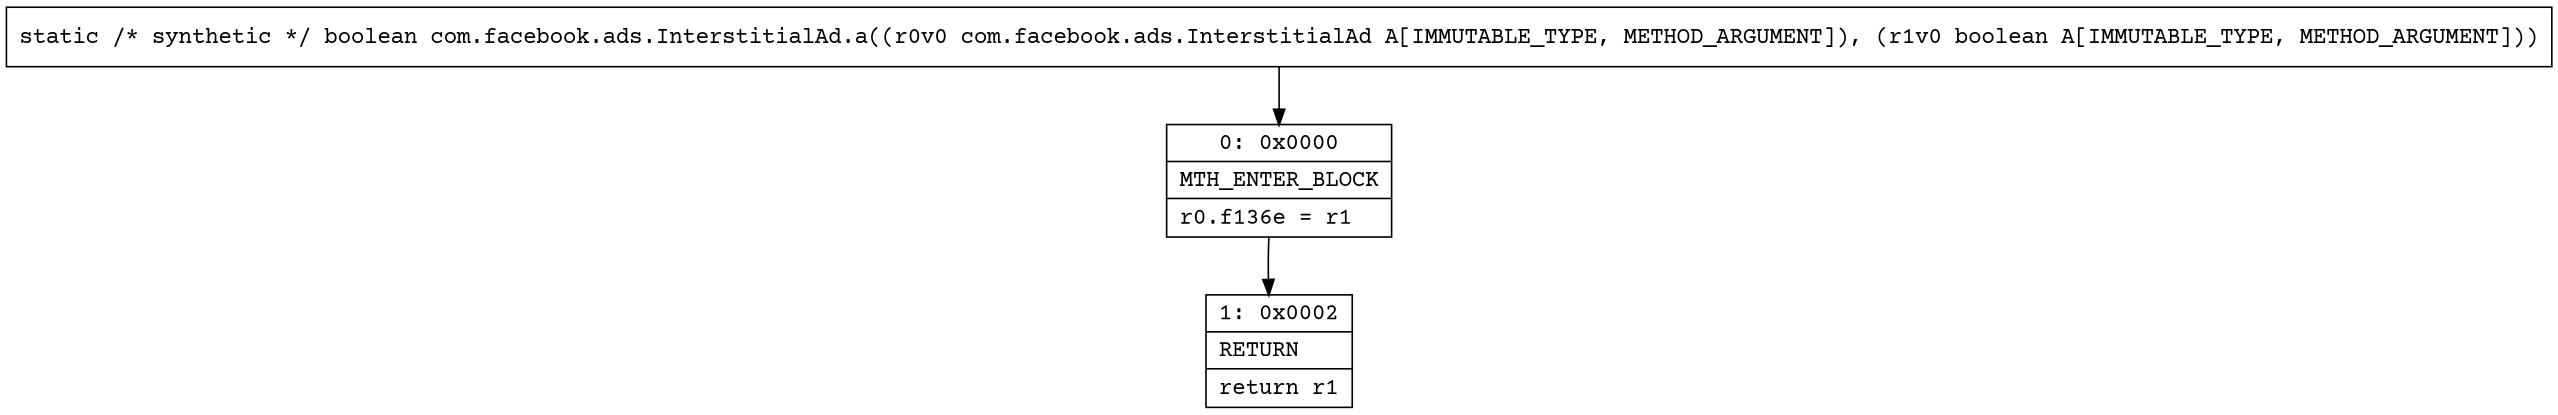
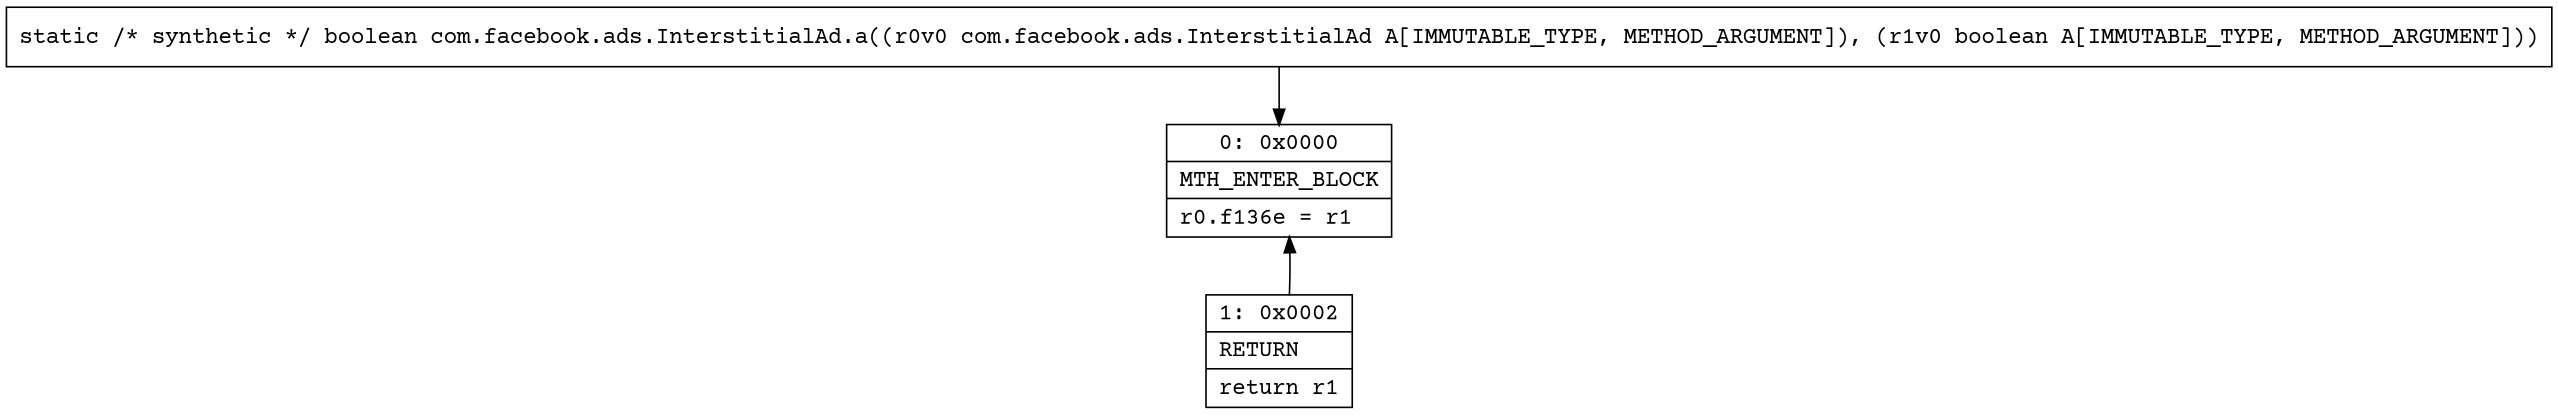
edge "0: 0x0000" -> "1: 0x0002": reversed
